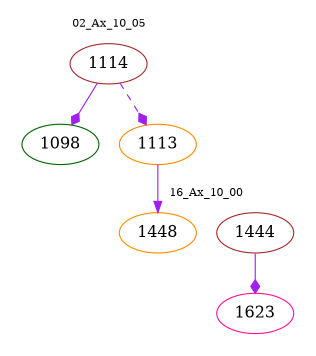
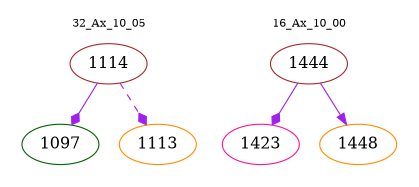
cluster "02_Ax_10_05": label "02_Ax_10_05" -> "32_Ax_10_05"
node "1098": label "1098" -> "1097"
edge "1113" -> "1448": now "1444" -> "1448"
node "1623": label "1623" -> "1423"
